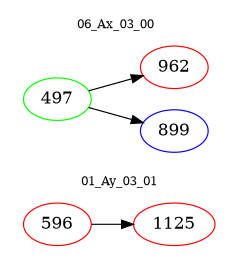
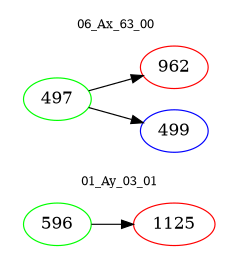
cluster "06_Ax_03_00": label "06_Ax_03_00" -> "06_Ax_63_00"
node "899": label "899" -> "499"
node "596": color red -> green
